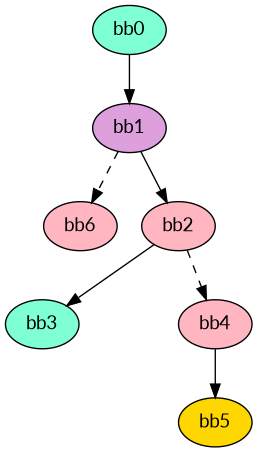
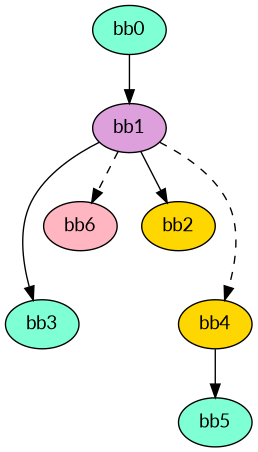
node "bb2": fillcolor lightpink -> gold
edge "bb2" -> "bb4": now "bb1" -> "bb4"
edge "bb2" -> "bb3": now "bb1" -> "bb3"
node "bb4": fillcolor lightpink -> gold
node "bb5": fillcolor gold -> aquamarine
